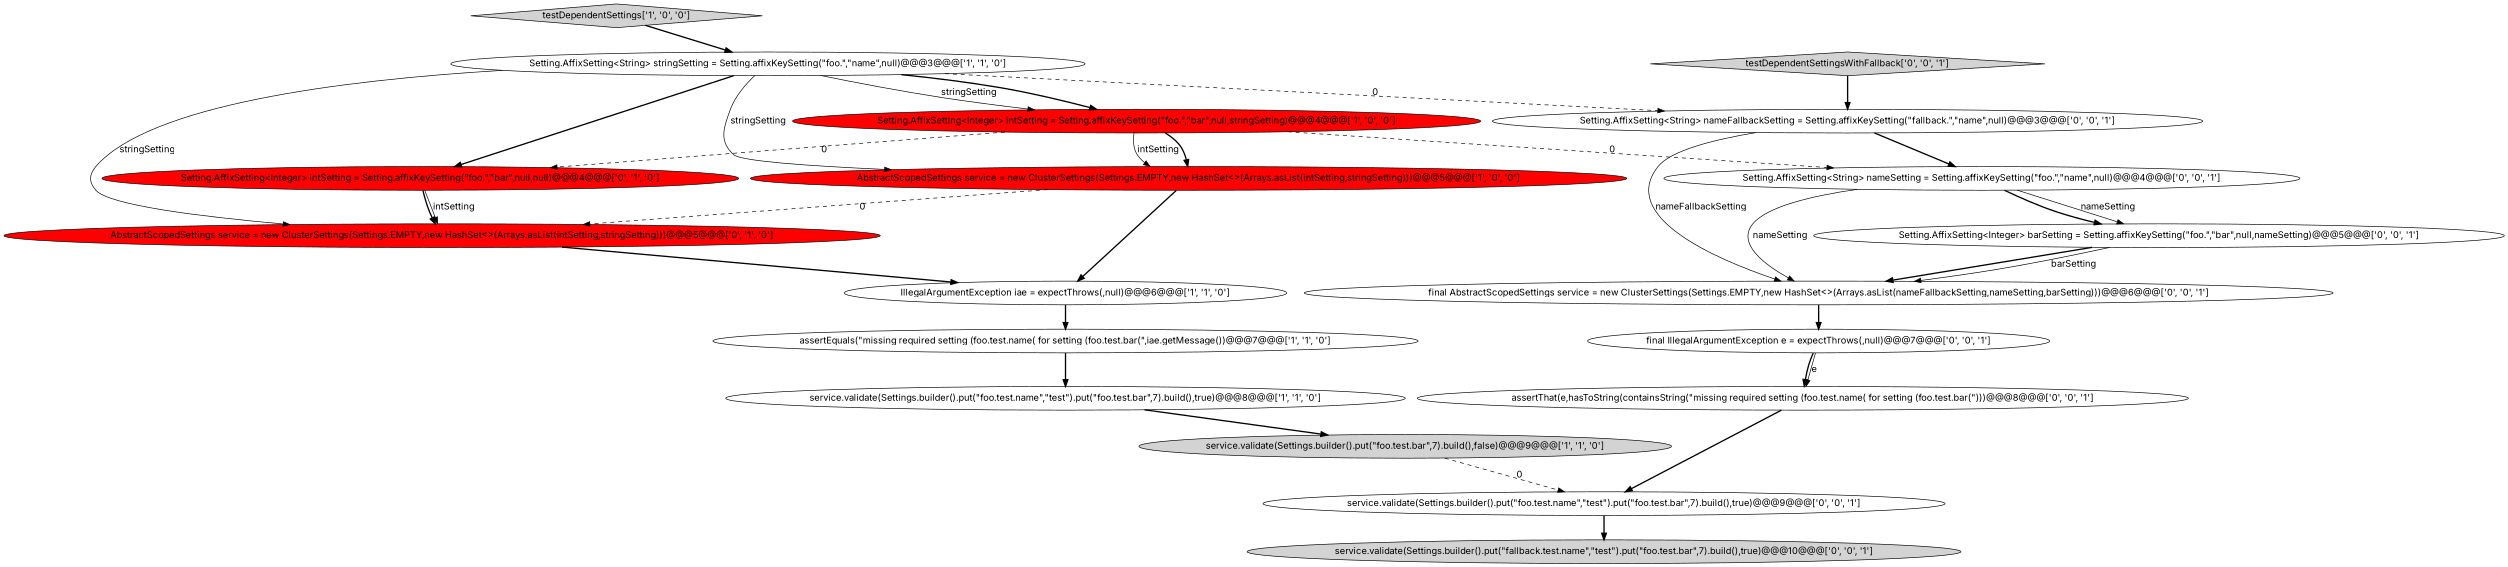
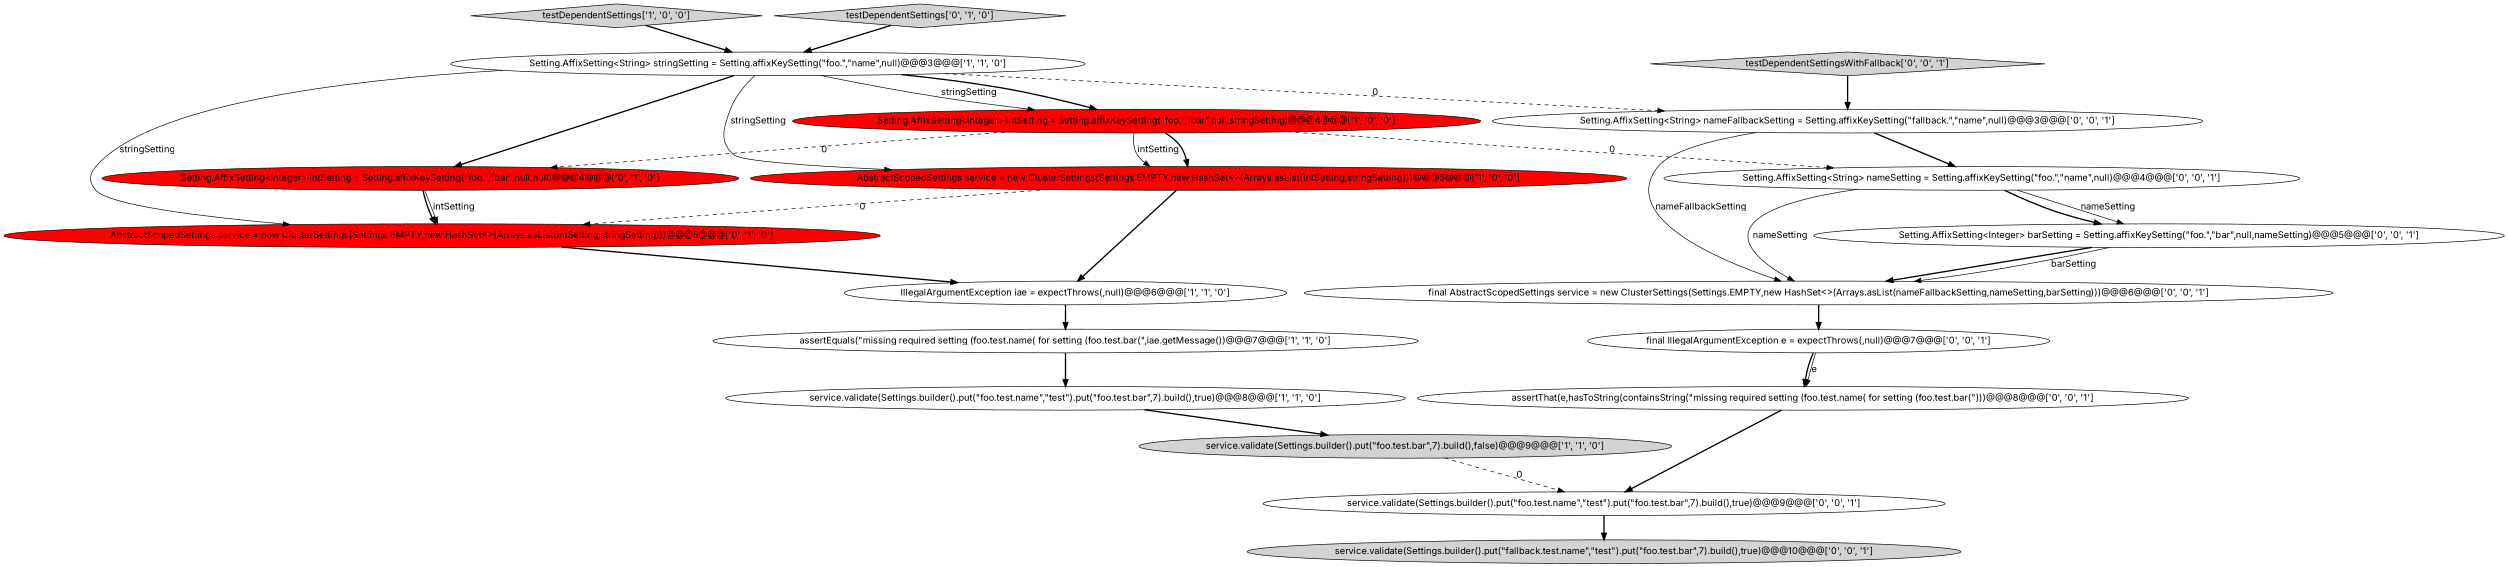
node "testDependentSettings['0', '1', '0']": added
